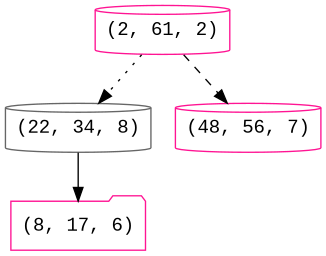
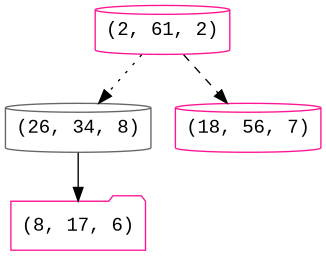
node "(22, 34, 8)": label "(22, 34, 8)" -> "(26, 34, 8)"
node "(48, 56, 7)": label "(48, 56, 7)" -> "(18, 56, 7)"
